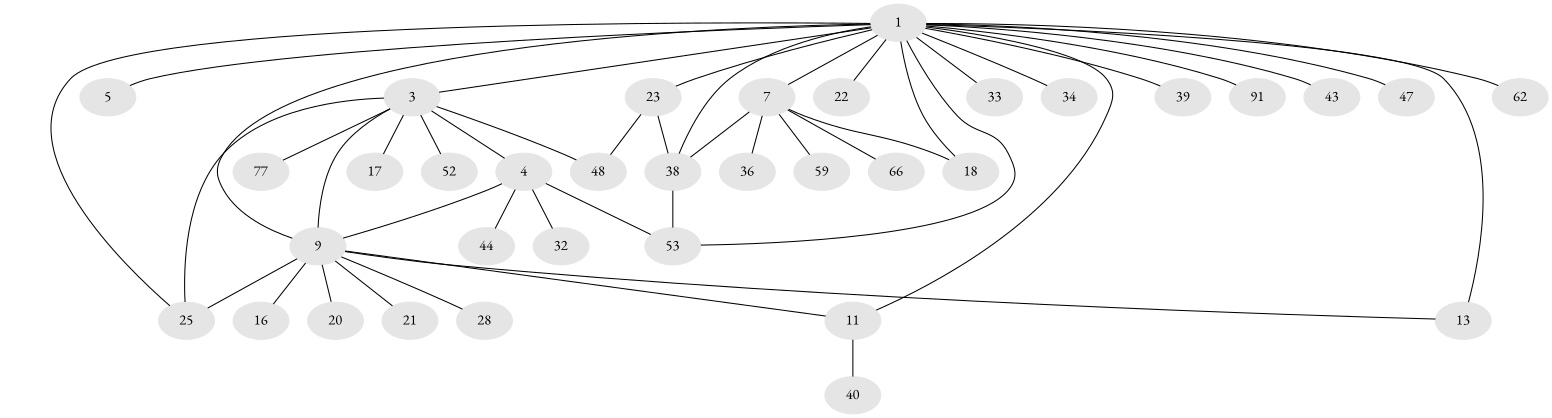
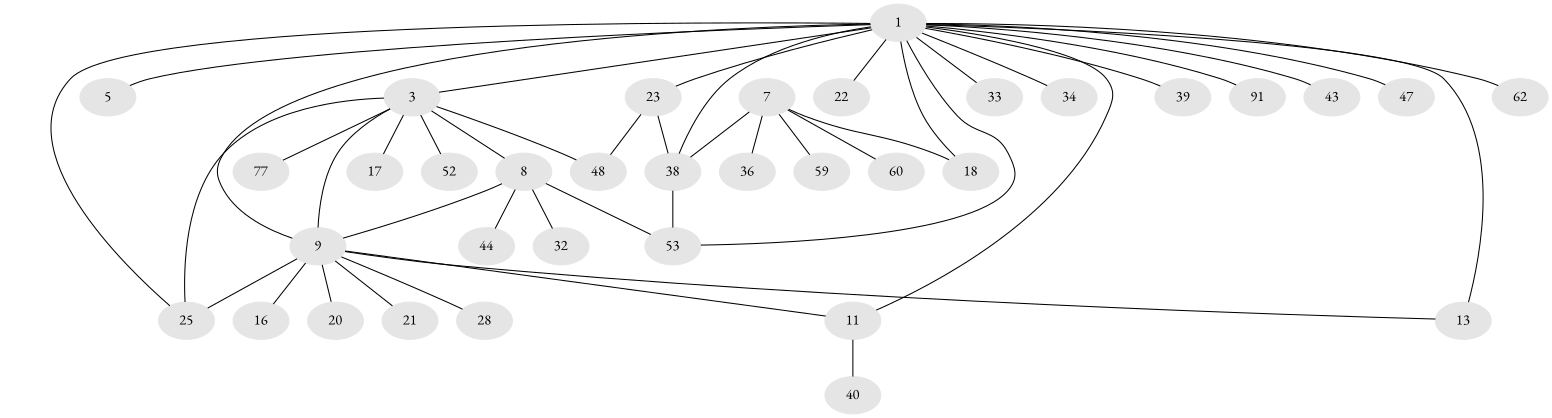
edge "1" -- "7": removed
node "4": label "4" -> "8"
node "66": label "66" -> "60"
